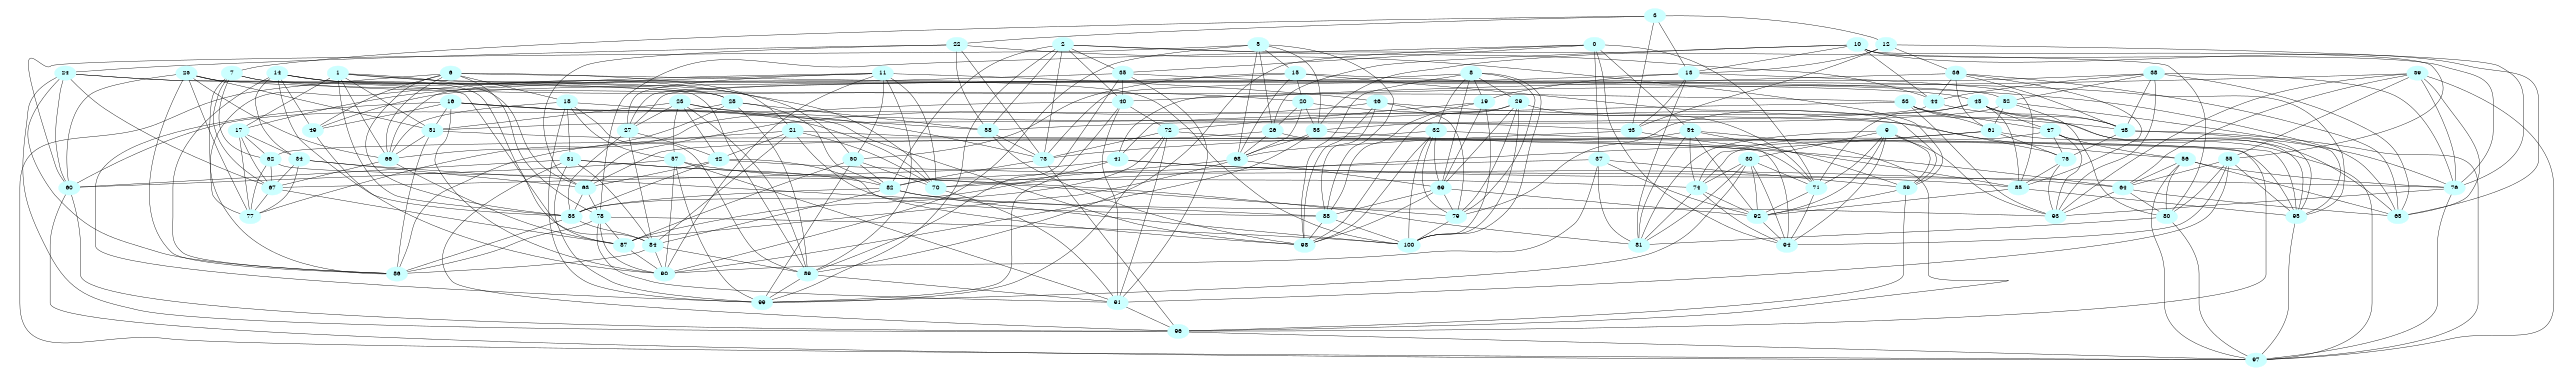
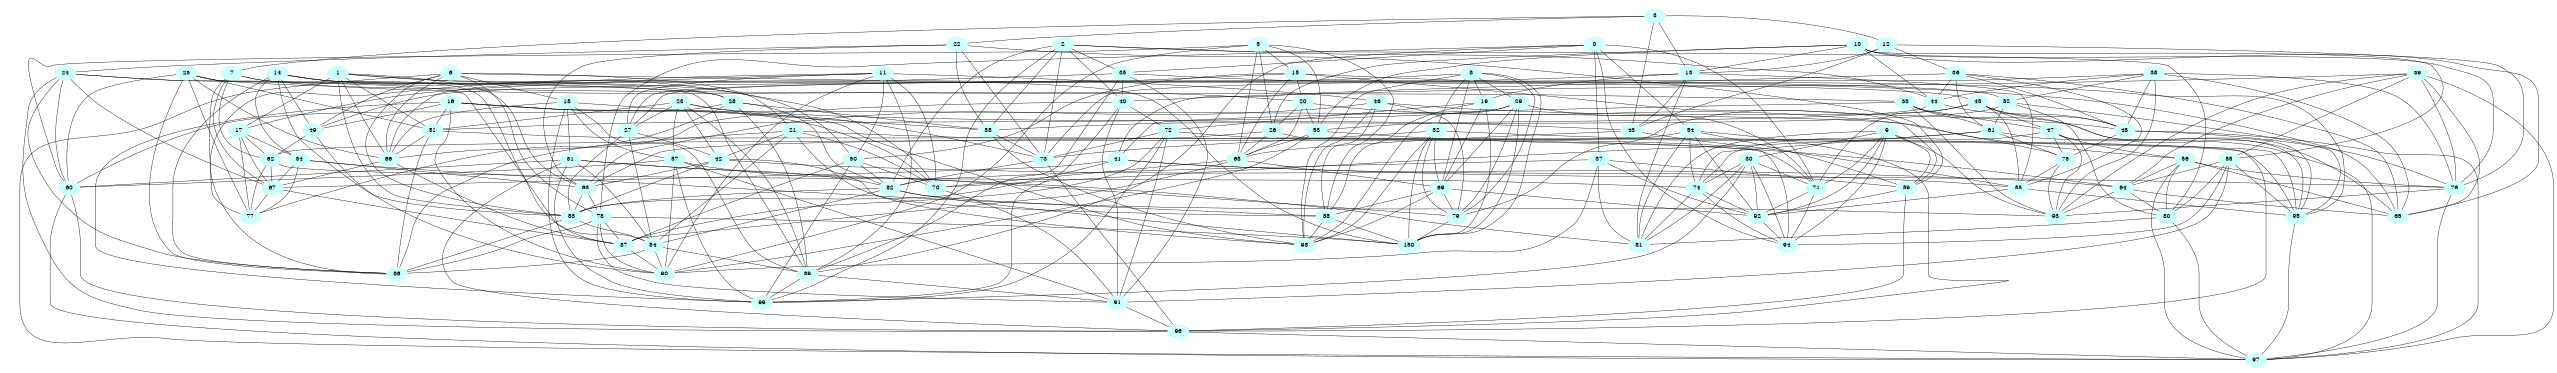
edge "49" -- "62": added
node "100": label "100" -> "150"
